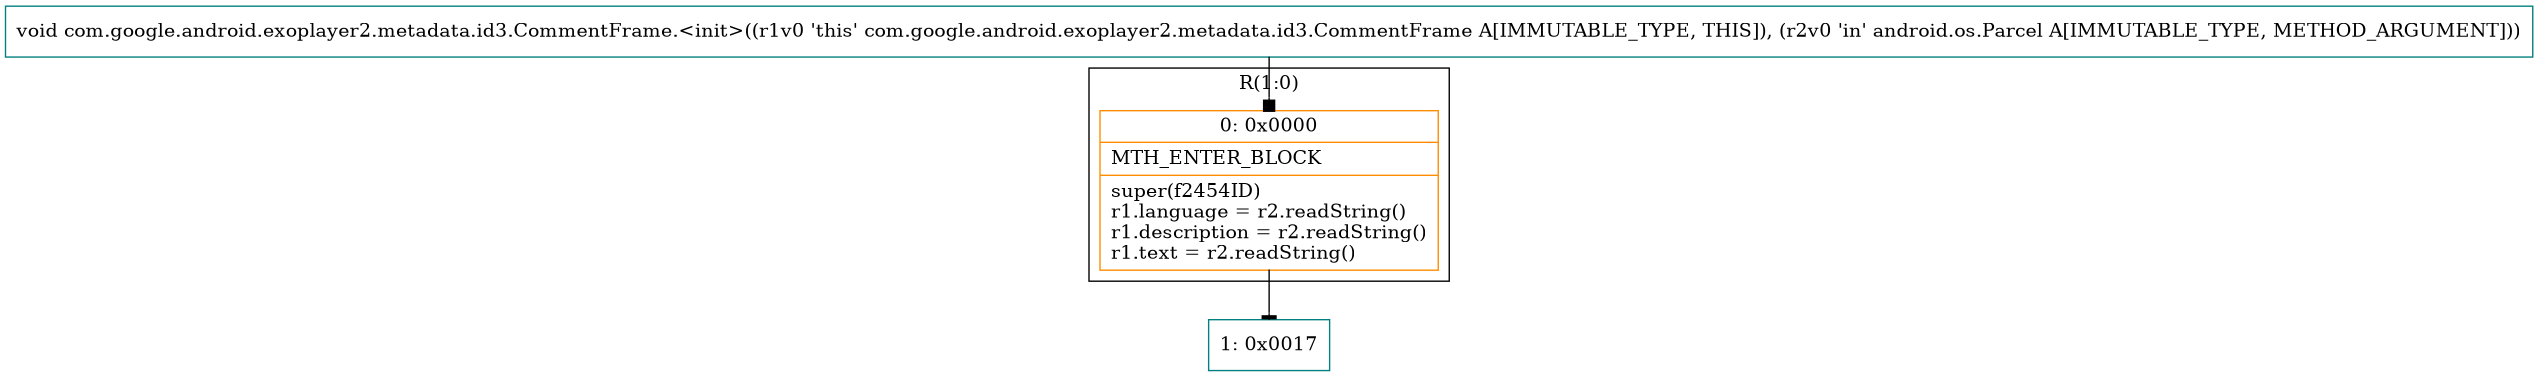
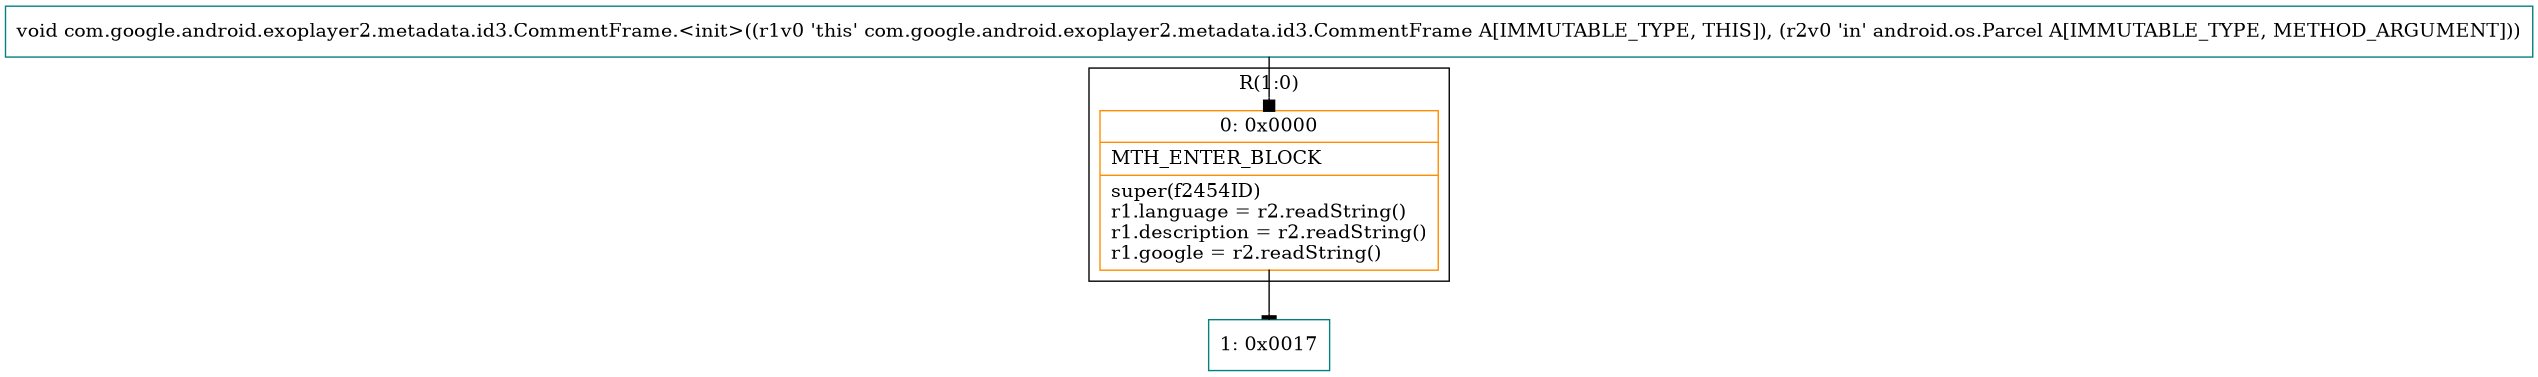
node "0: 0x0000": text "r1.text = r2.readString()" -> "r1.google = r2.readString()"
